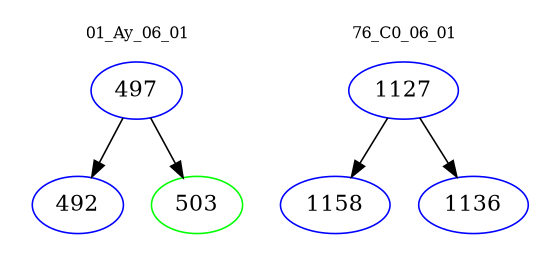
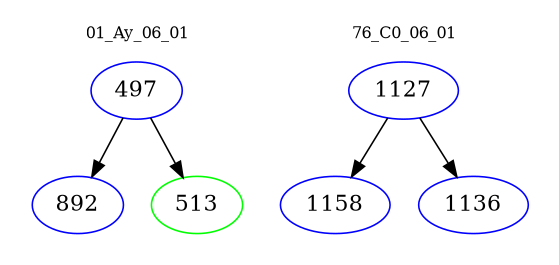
node "492": label "492" -> "892"
node "503": label "503" -> "513"
